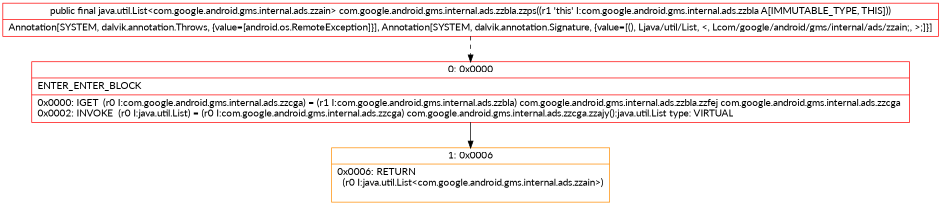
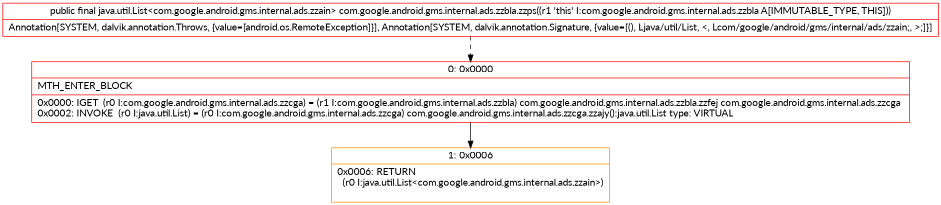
node "0: 0x0000": text "ENTER_ENTER_BLOCK" -> "MTH_ENTER_BLOCK"
